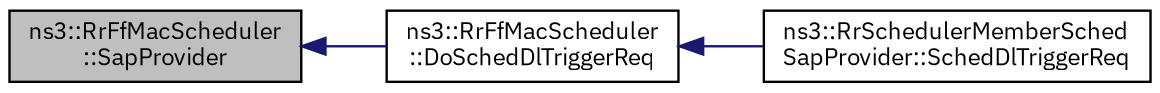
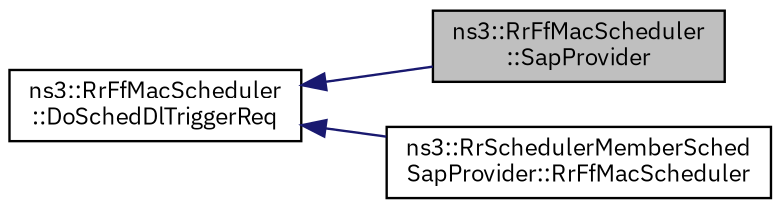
edge "ns3::RrFfMacScheduler ::DoSchedDlTriggerReq" -> "ns3::RrFfMacScheduler ::SapProvider": reversed
node "ns3::RrSchedulerMemberSched SapProvider::SchedDlTriggerReq": label "ns3::RrSchedulerMemberSched SapProvider::SchedDlTriggerReq" -> "ns3::RrSchedulerMemberSched SapProvider::RrFfMacScheduler"
